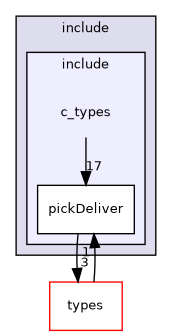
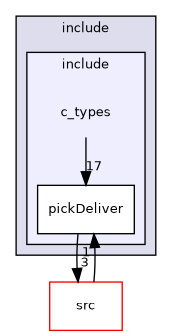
node "types": label "types" -> "src"
